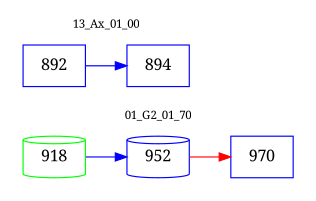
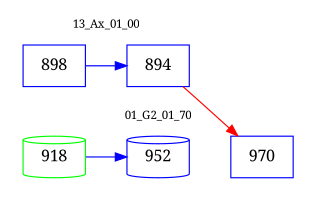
node "892": label "892" -> "898"
edge "952" -> "970": now "894" -> "970"
